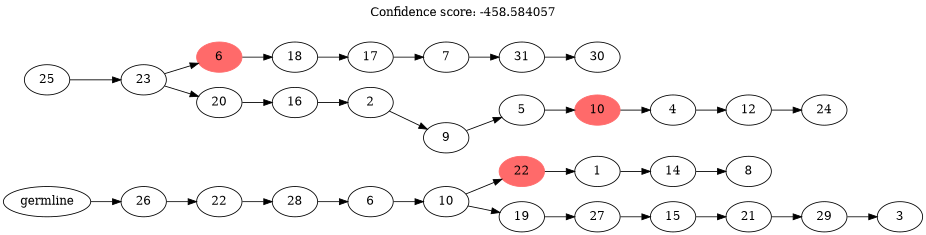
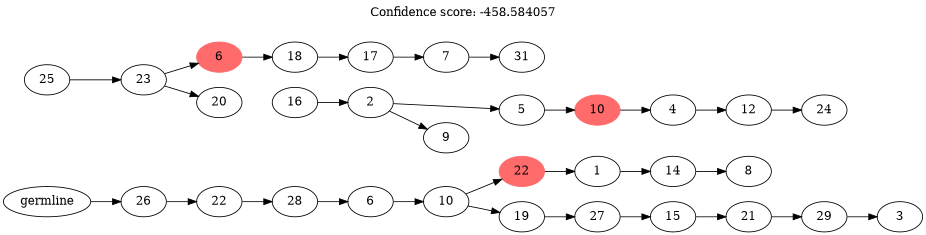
node "30": removed
edge "20" -> "16": removed
edge "9" -> "5": now "2" -> "5"
